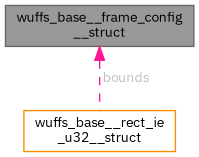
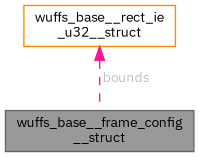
edge "wuffs_base__rect_ie _u32__struct" -> "wuffs_base__frame_config __struct": reversed
